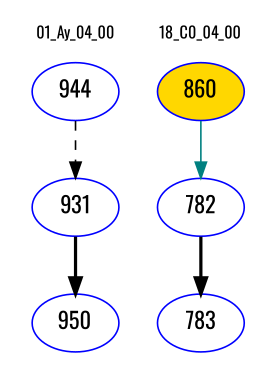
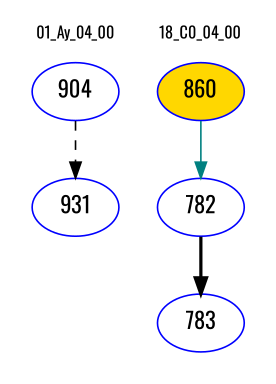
node "944": label "944" -> "904"
node "950": removed
